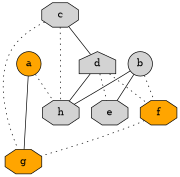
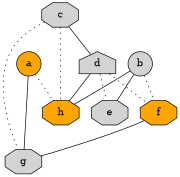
node "h": fillcolor lightgrey -> orange
edge "f" -- "g": style dotted -> solid
node "g": fillcolor orange -> lightgrey
